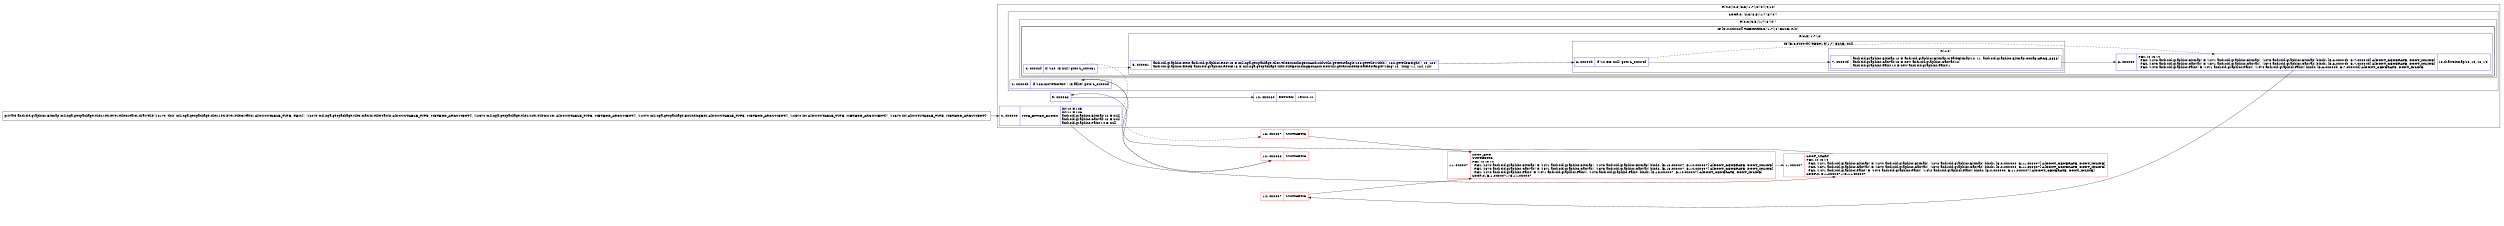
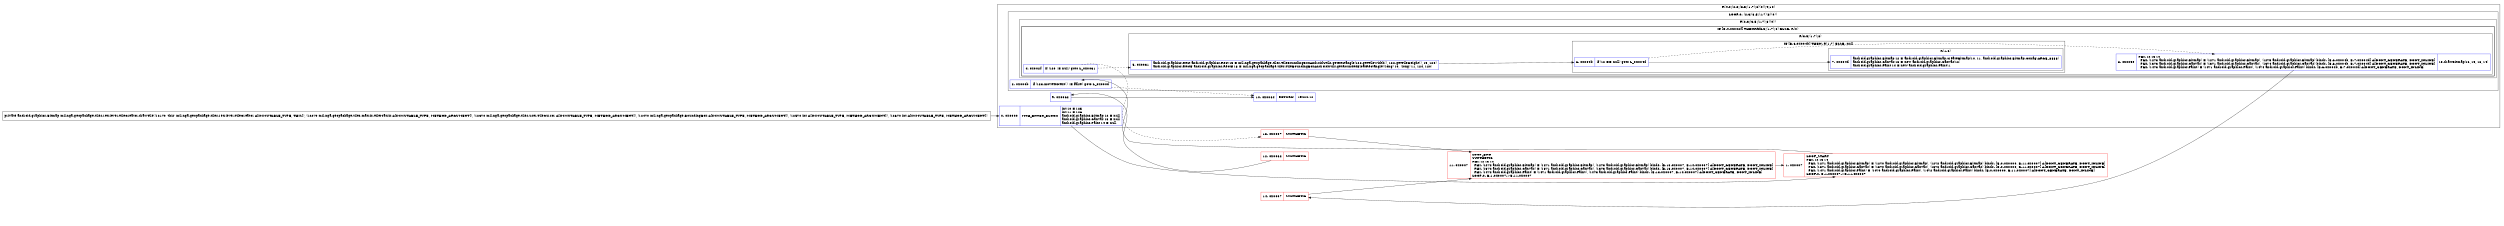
edge "7: 0x004d" -> "8: 0x005e": removed
edge "2: 0x000b" -> "12: 0x0062": now "2: 0x000b" -> "10: 0x0064"
